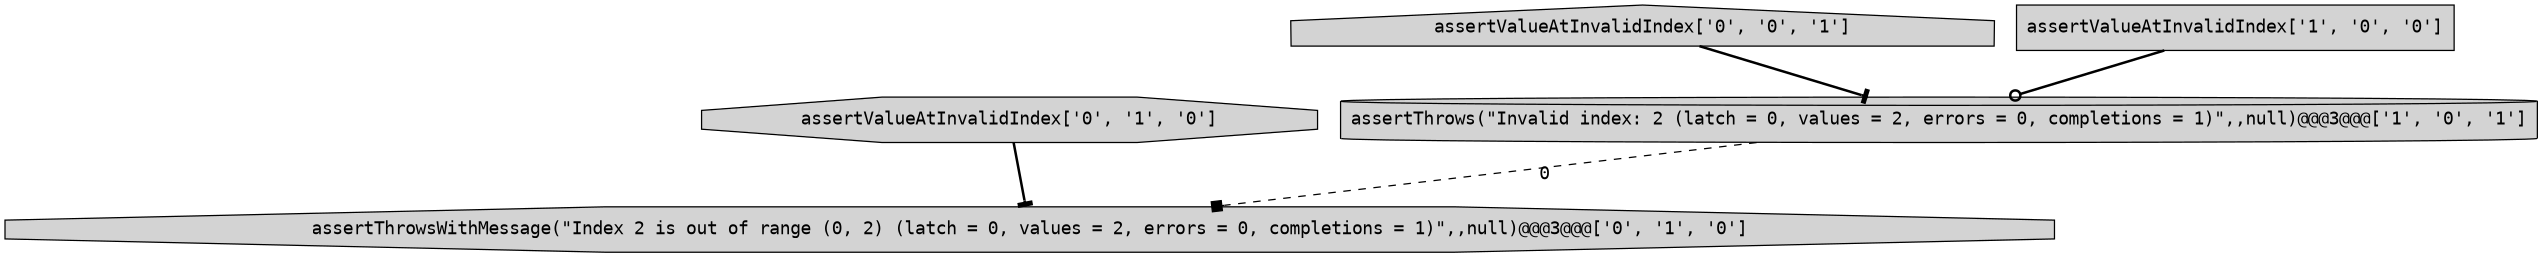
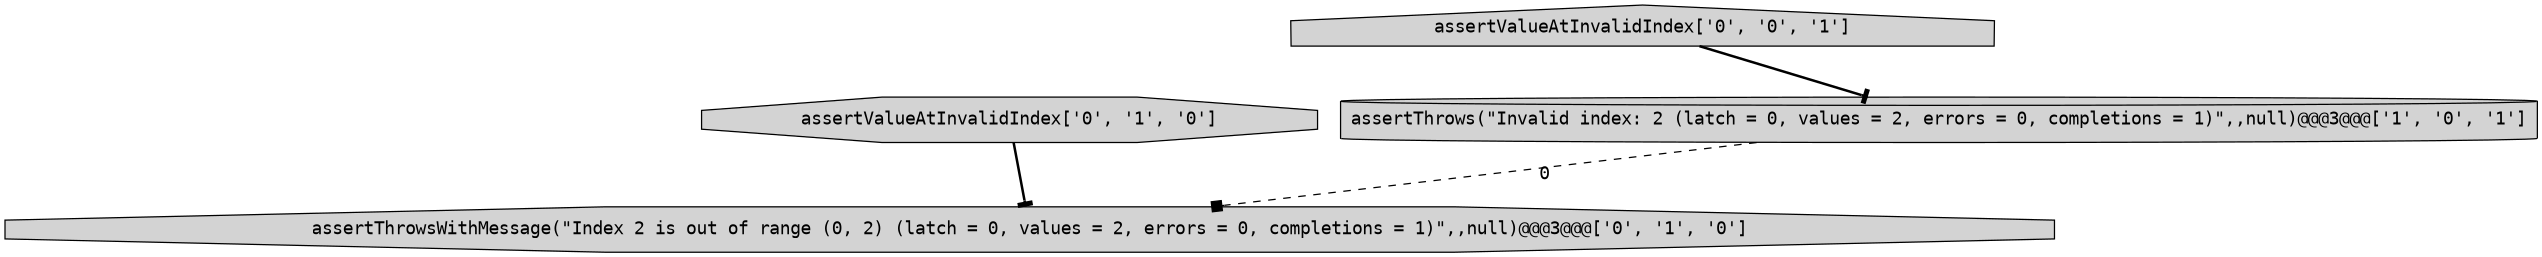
node "assertValueAtInvalidIndex['1', '0', '0']": removed
